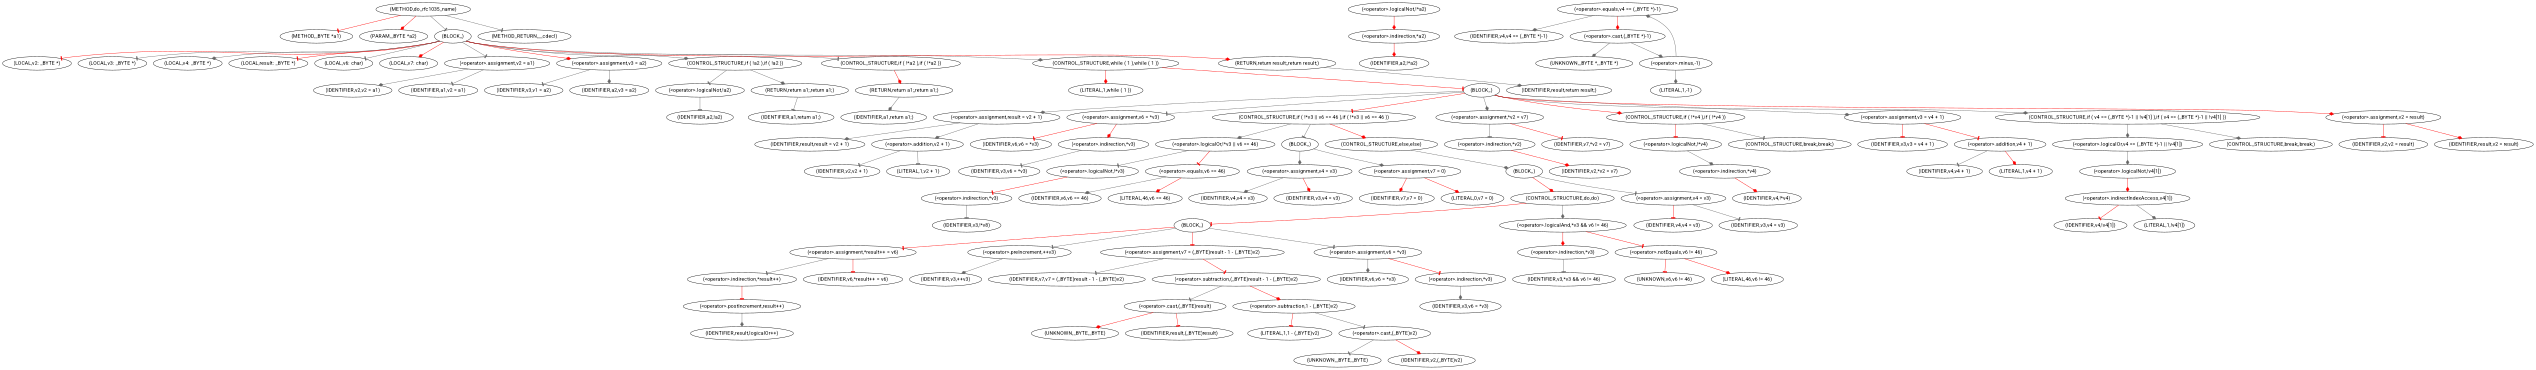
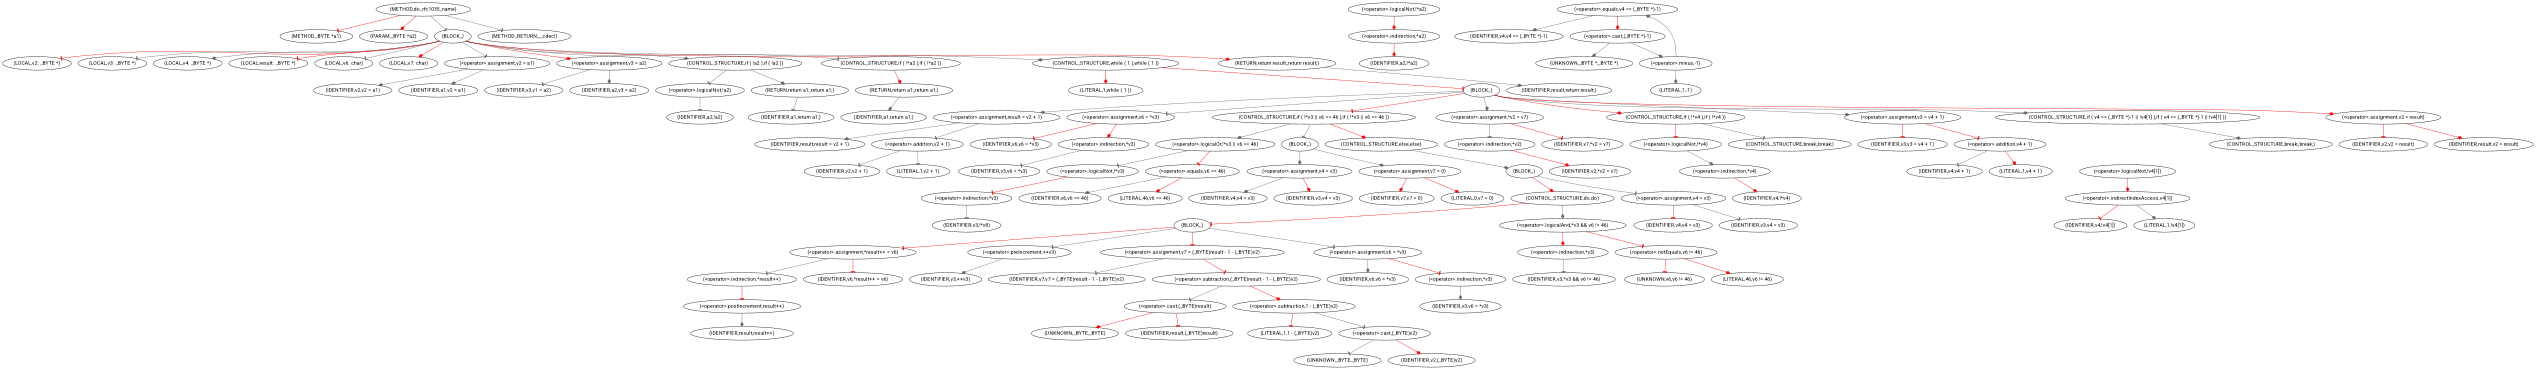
edge "(<operator>.assignment,v2 = a1)" -> "(IDENTIFIER,a1,v2 = a1)": arrowhead tee -> diamond
edge "(<operator>.assignment,result = v2 + 1)" -> "(<operator>.addition,v2 + 1)": arrowhead diamond -> tee
node "(<operator>.logicalOr,v4 == (_BYTE *)-1 || !v4[1])": removed
node "(IDENTIFIER,result,logicalOr++)": label "(IDENTIFIER,result,logicalOr++)" -> "(IDENTIFIER,result,result++)"
